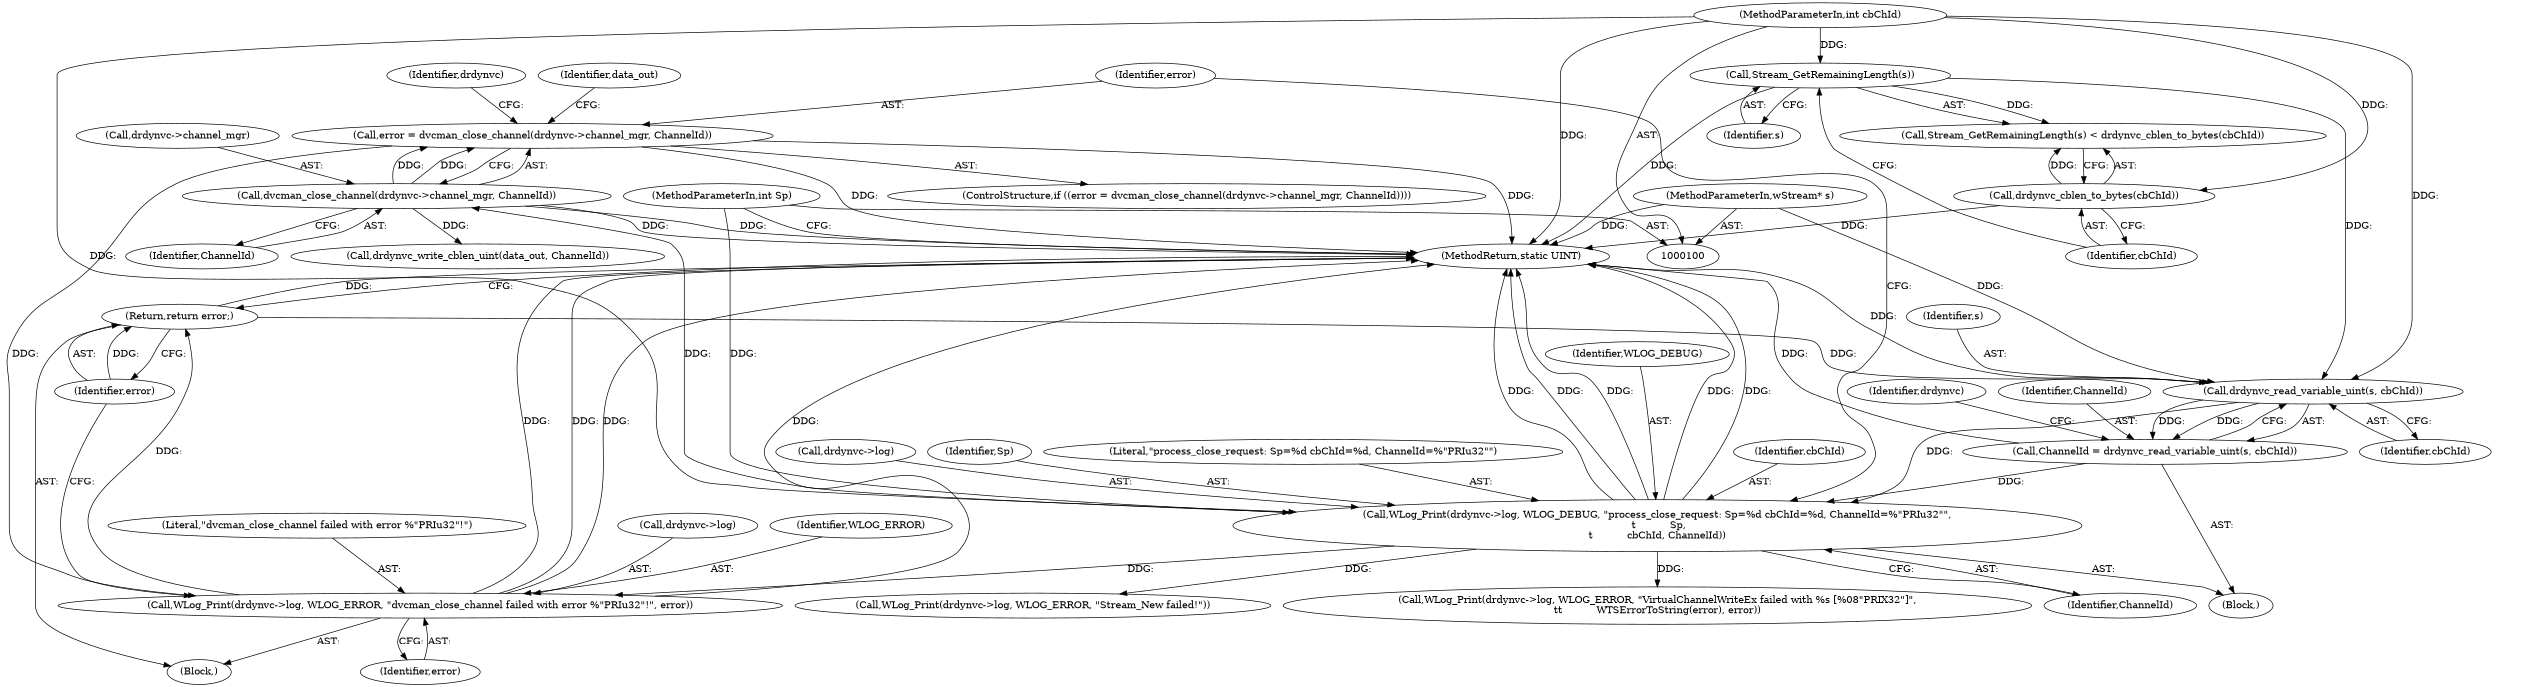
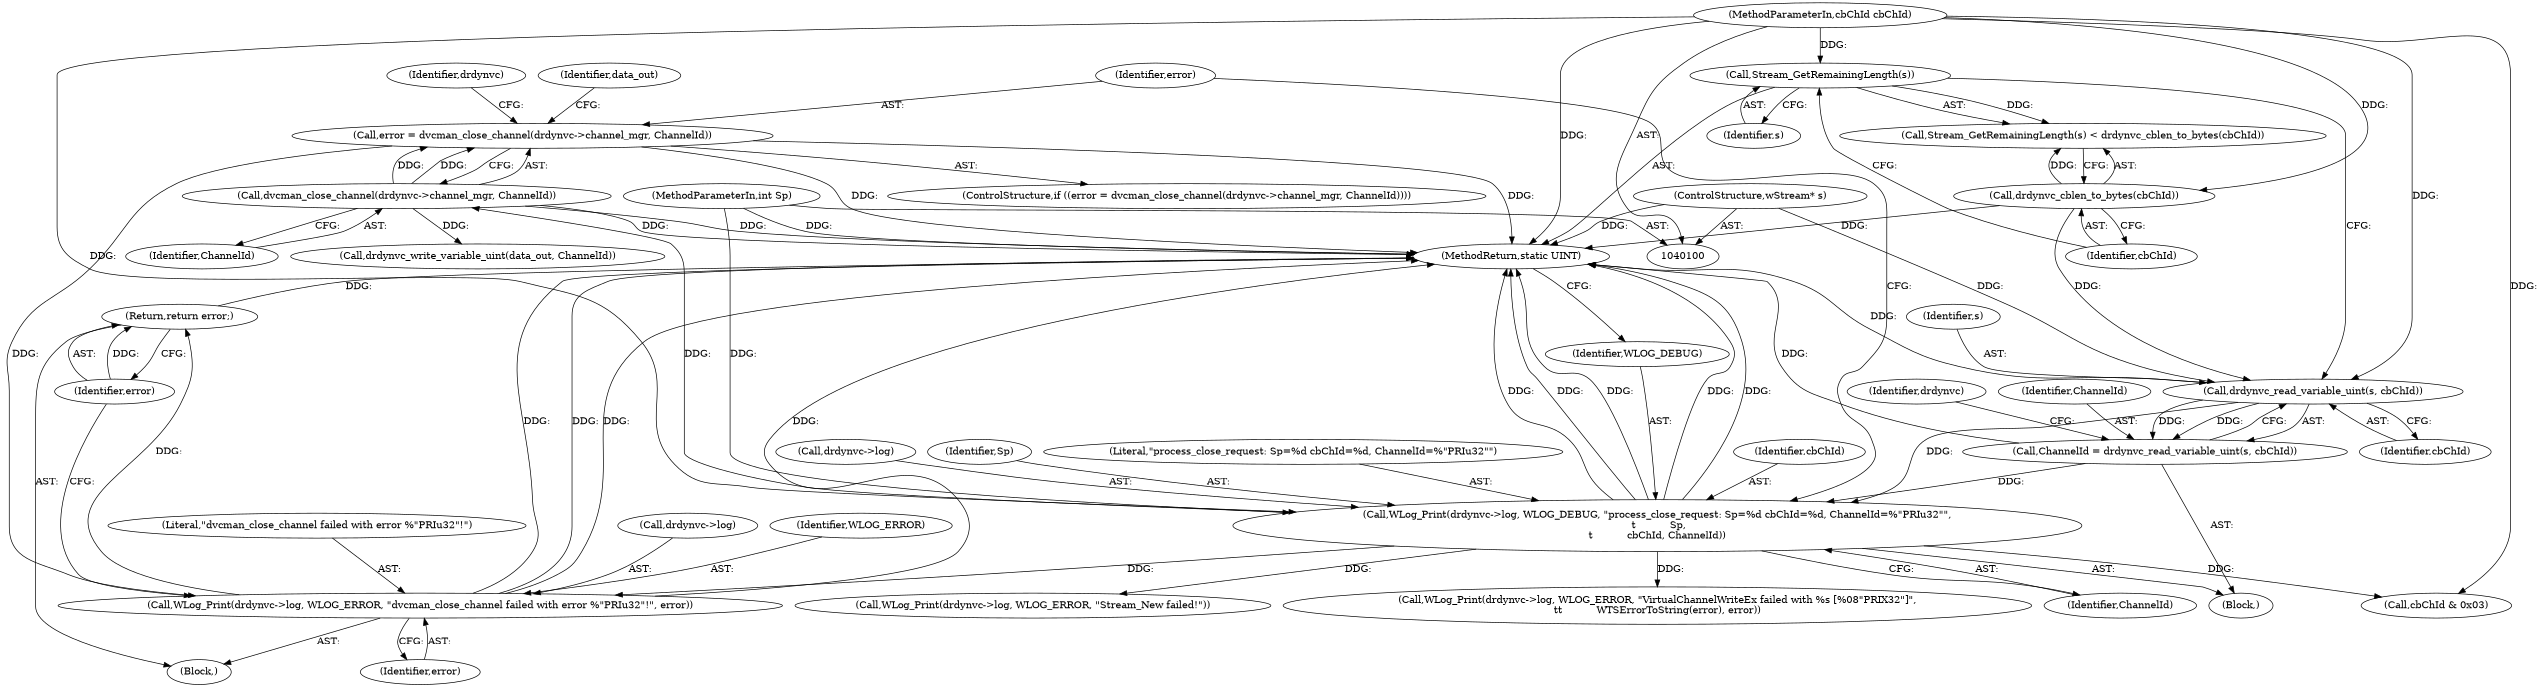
node "(MethodParameterIn,int cbChId)": label "(MethodParameterIn,int cbChId)" -> "(MethodParameterIn,cbChId cbChId)"
node "(Call,drdynvc->channel_mgr)": removed
edge "(Call,Stream_GetRemainingLength(s))" -> "(MethodReturn,static UINT)": label "DDG: " -> "AST: "
node "(MethodParameterIn,wStream* s)": label "(MethodParameterIn,wStream* s)" -> "(ControlStructure,wStream* s)"
edge "(MethodParameterIn,int Sp)" -> "(MethodReturn,static UINT)": label "CFG: " -> "DDG: "
edge "(Call,Stream_GetRemainingLength(s))" -> "(Call,drdynvc_read_variable_uint(s, cbChId))": label "DDG: " -> "CFG: "
node "(Call,drdynvc_write_cblen_uint(data_out, ChannelId))": label "(Call,drdynvc_write_cblen_uint(data_out, ChannelId))" -> "(Call,drdynvc_write_variable_uint(data_out, ChannelId))"
node "1000100": label "1000100" -> "1040100"
edge "(MethodReturn,static UINT)" -> "(Return,return error;)": now "(MethodReturn,static UINT)" -> "(Identifier,WLOG_DEBUG)"
edge "(Return,return error;)" -> "(Call,drdynvc_read_variable_uint(s, cbChId))": now "(Call,drdynvc_cblen_to_bytes(cbChId))" -> "(Call,drdynvc_read_variable_uint(s, cbChId))"
node "(Call,cbChId & 0x03)": added
